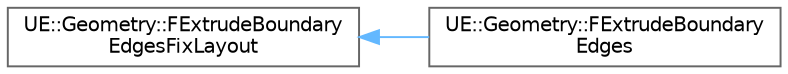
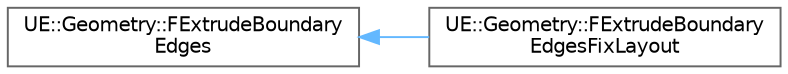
edge "UE::Geometry::FExtrudeBoundary Edges" -> "UE::Geometry::FExtrudeBoundary EdgesFixLayout": reversed
